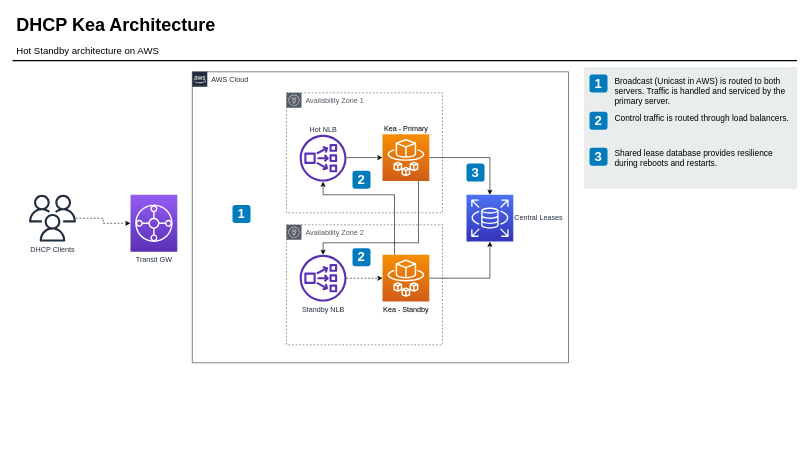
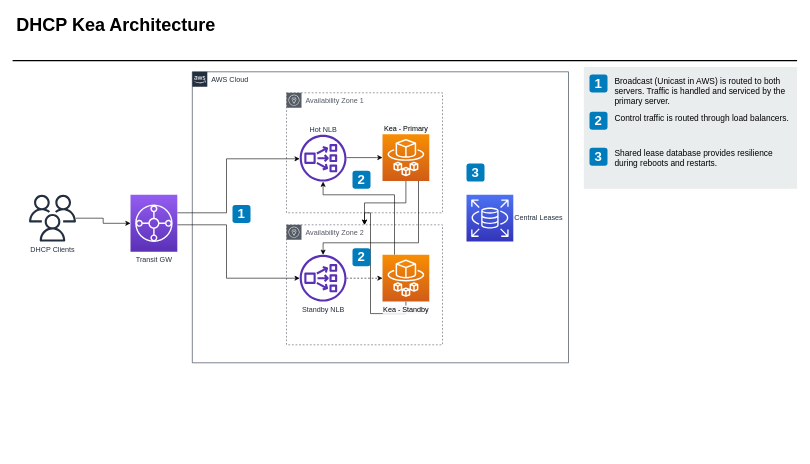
node "Hot Standby architecture on AWS": removed
edge "Kea - Primary" -> "Central Leases": now "Kea - Primary" -> "Availability Zone 2"
edge "Transit GW" -> "Hot NLB": added
edge "DHCP Clients" -> "Transit GW": style dashed -> solid
edge "Kea - Standby" -> "Central Leases": now "Kea - Standby" -> "Availability Zone 2"
edge "Transit GW" -> "Standby NLB": added
